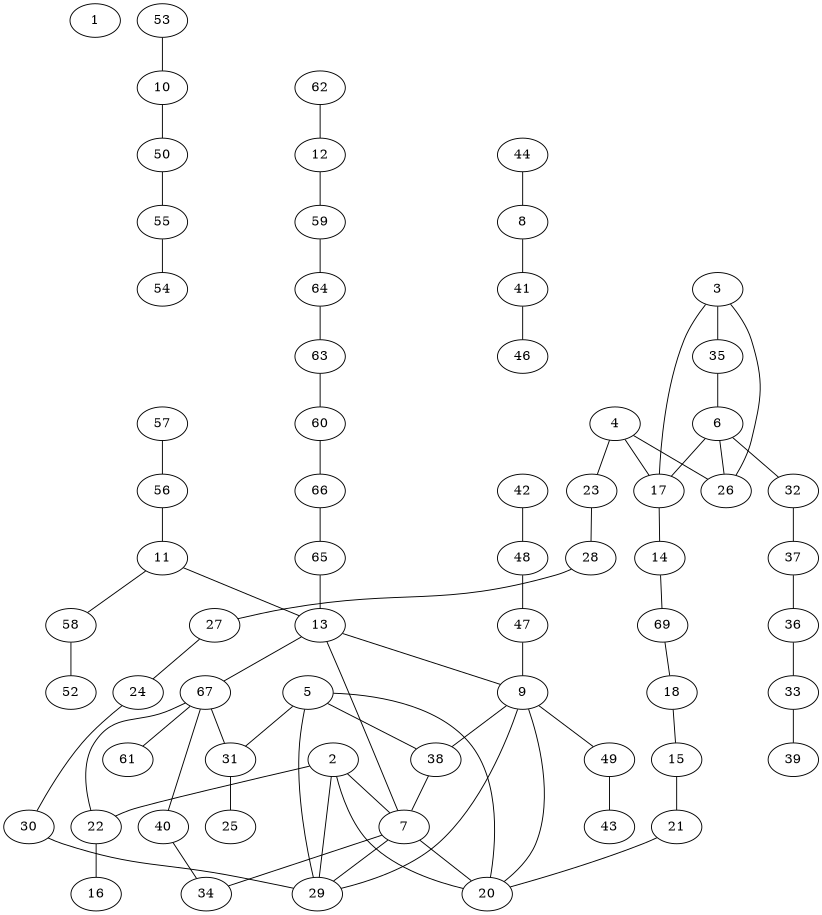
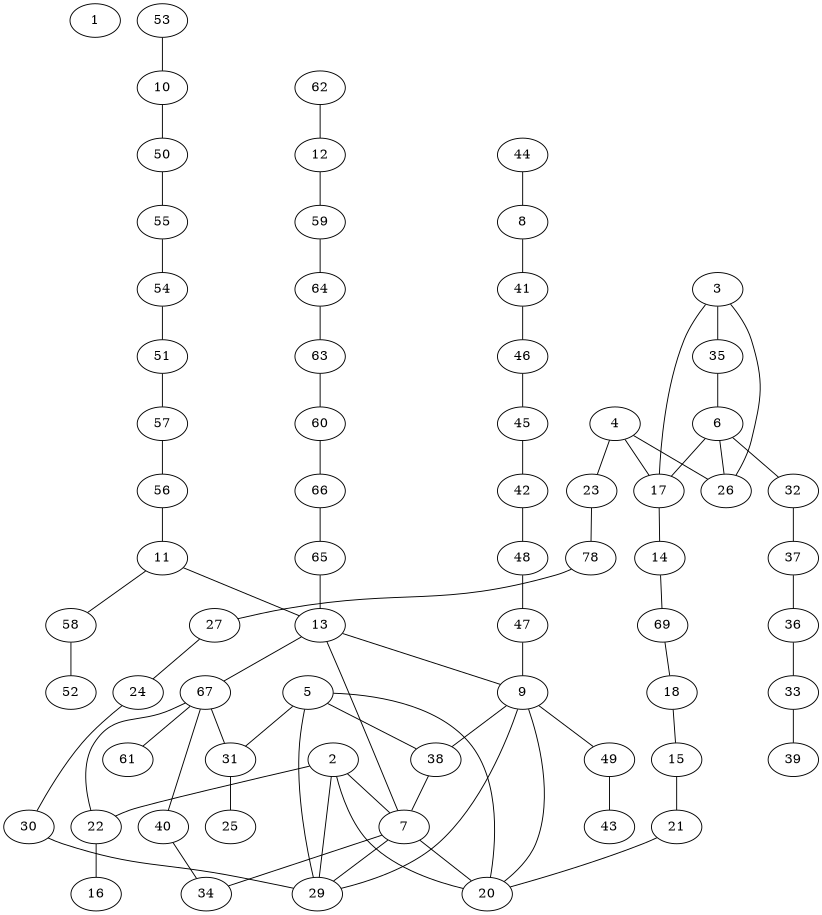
node "51": added
node "45": added
node "28": label "28" -> "78"
